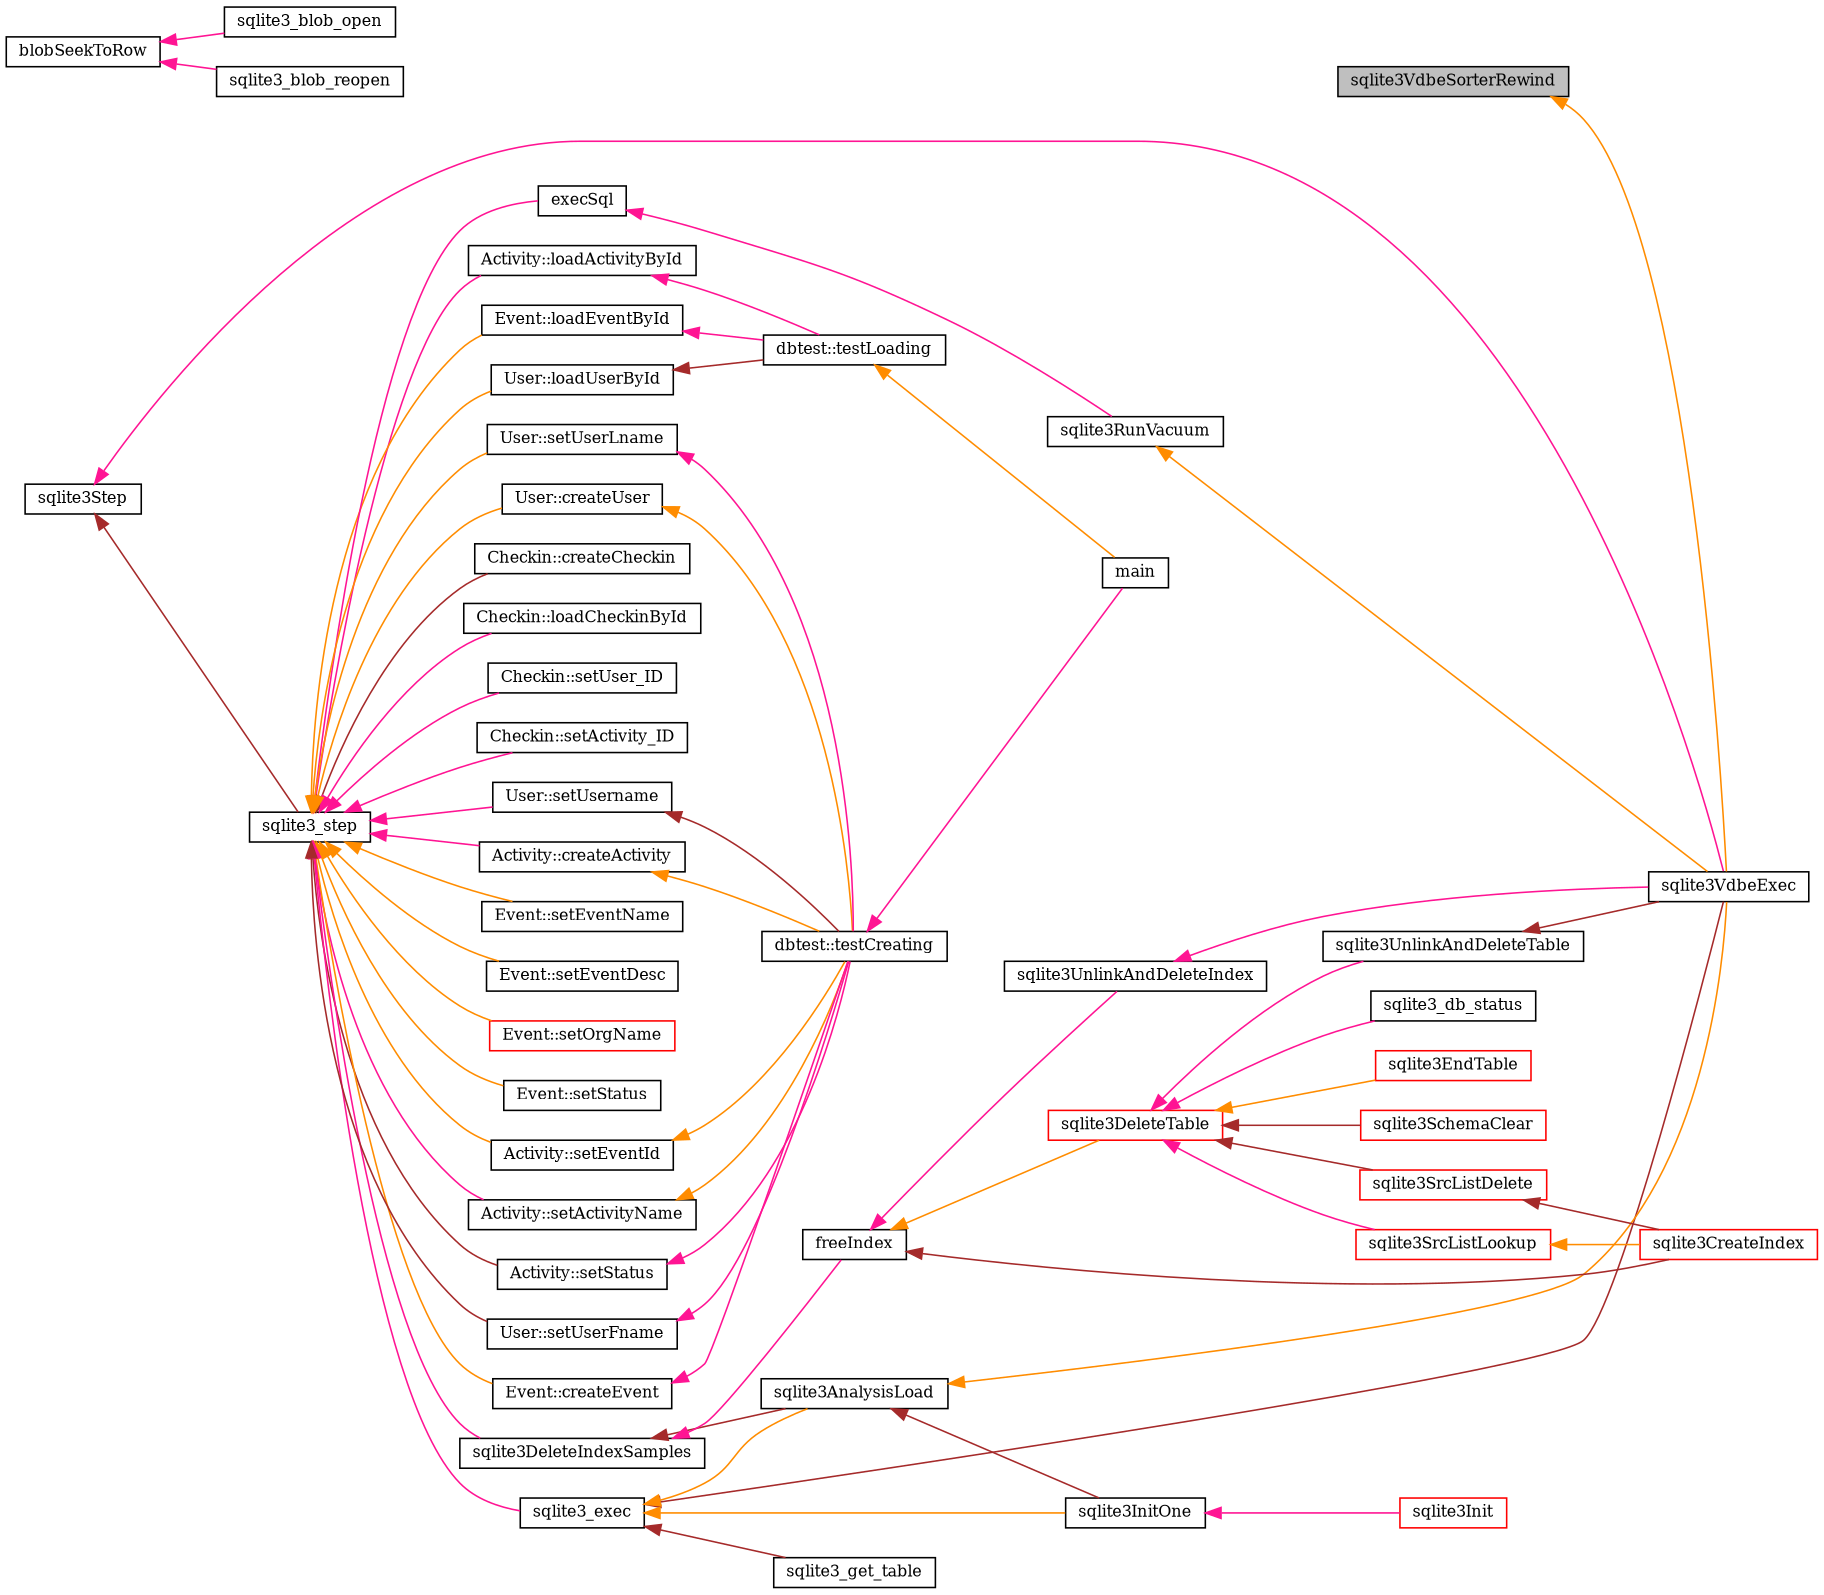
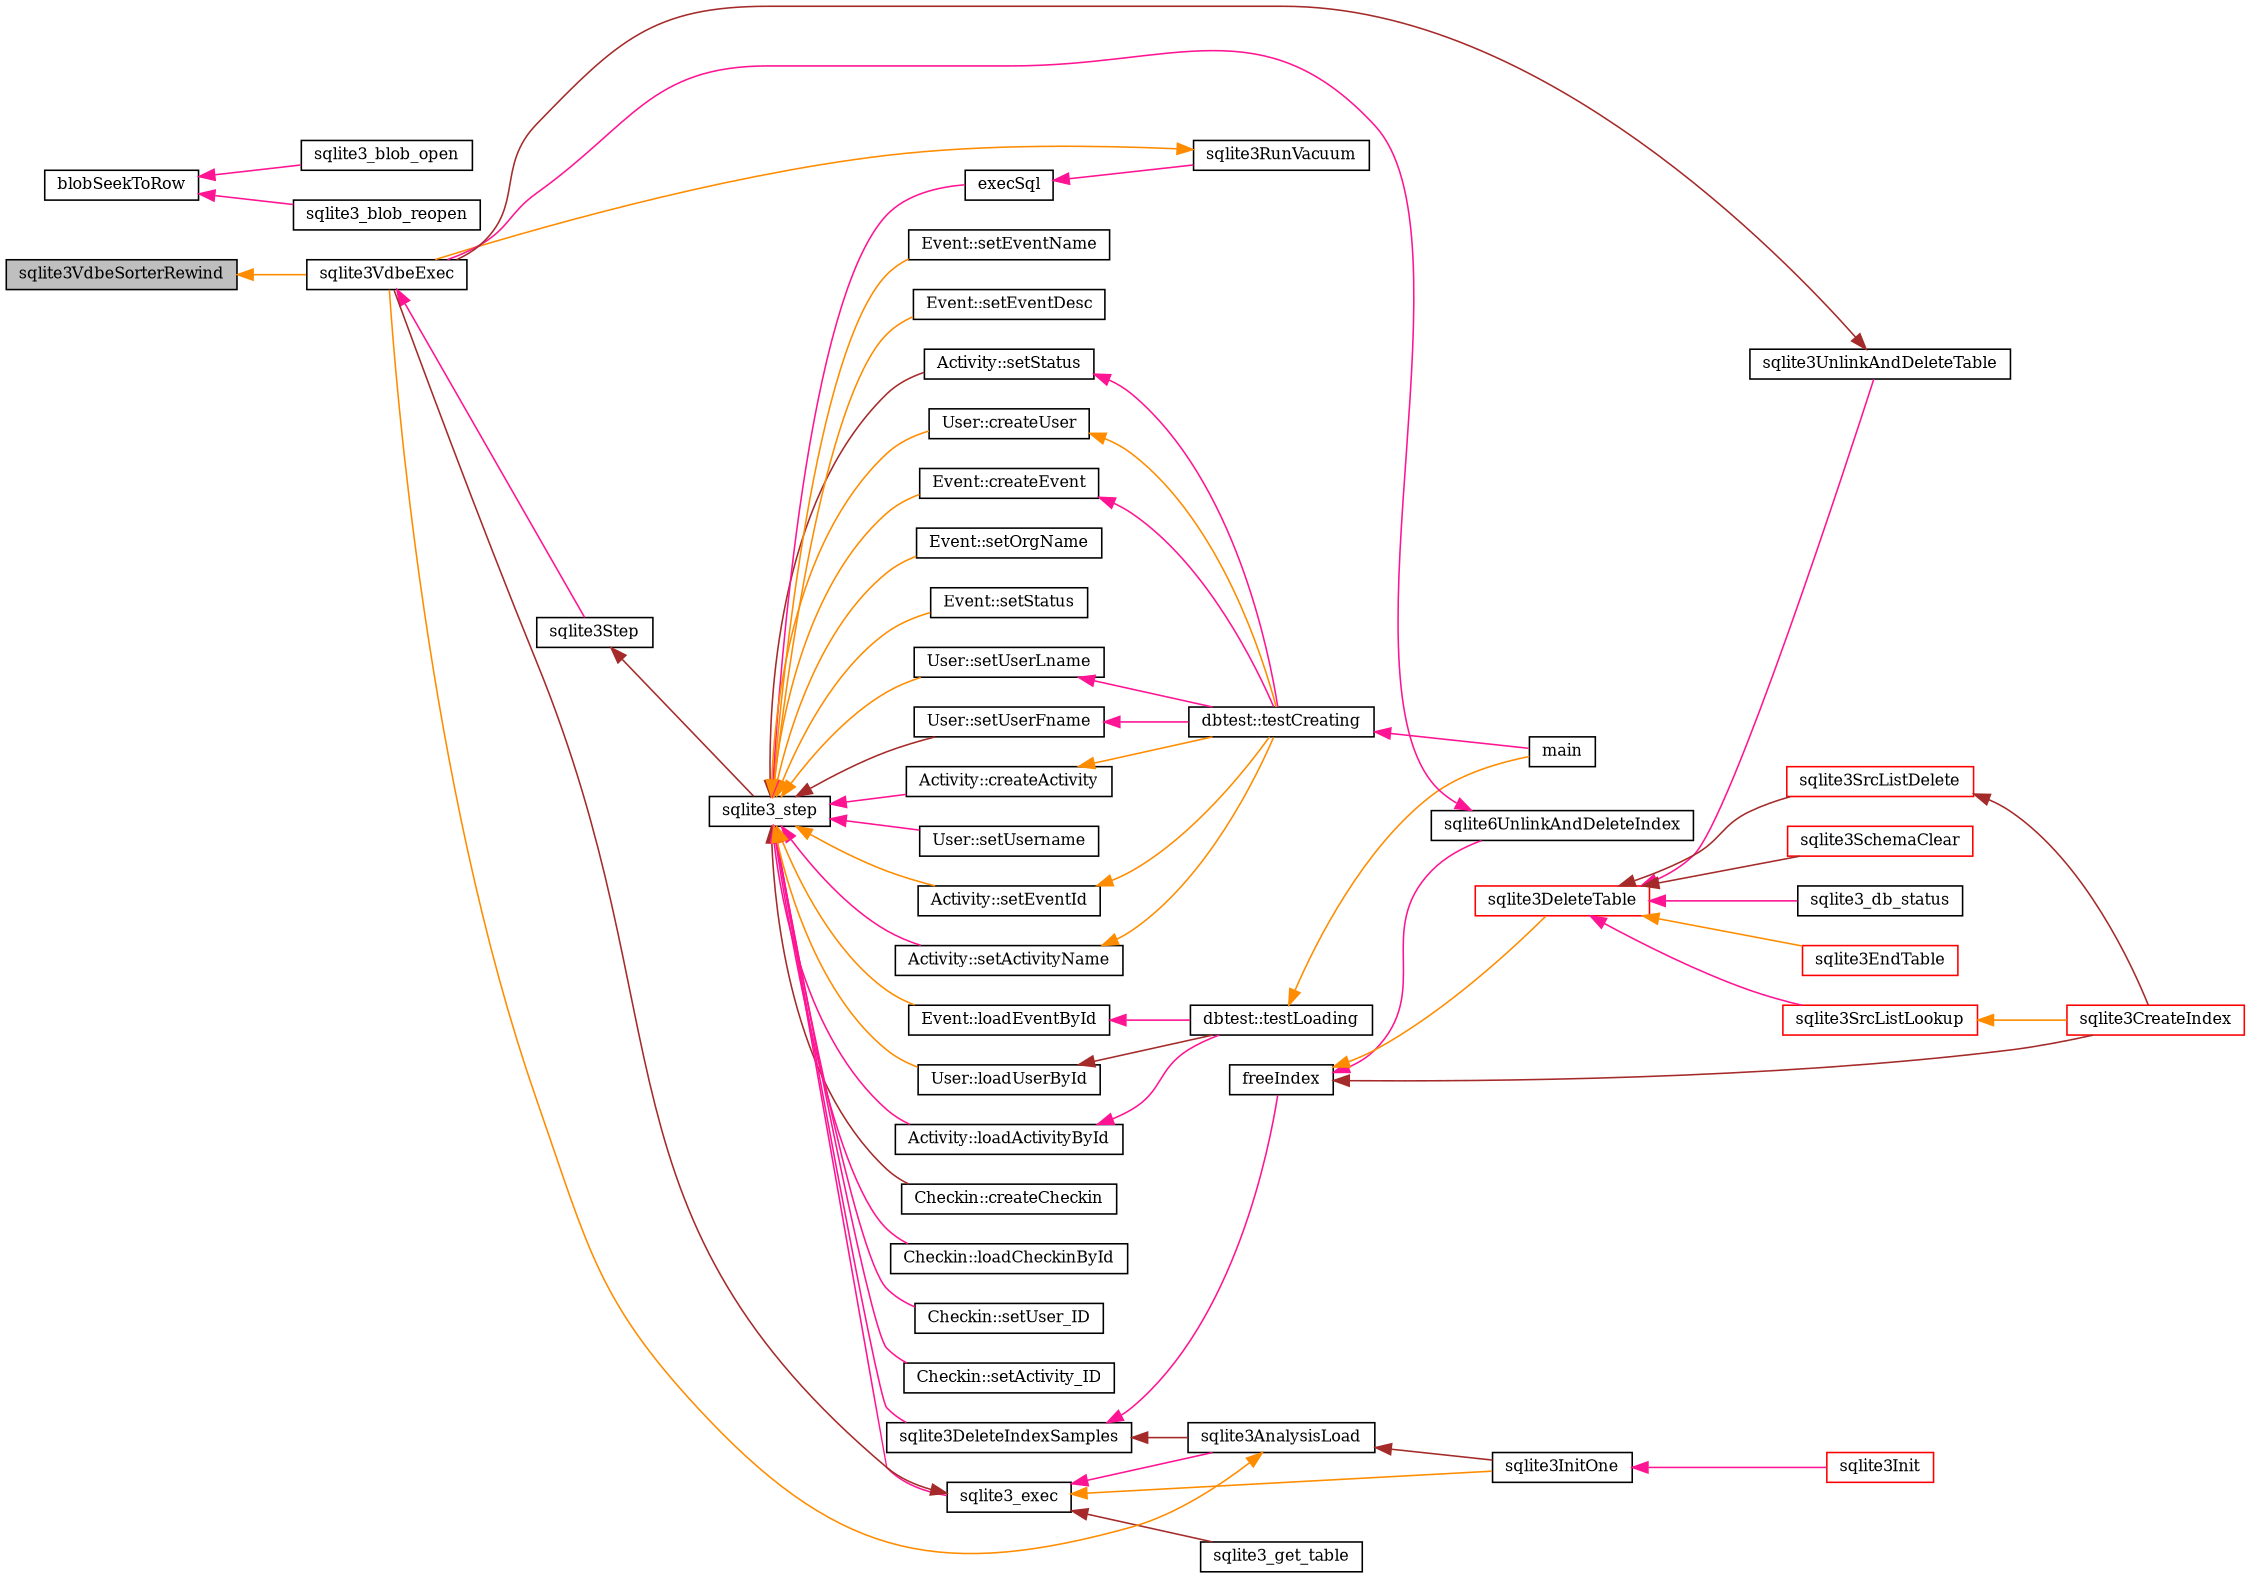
edge "sqlite3VdbeExec" -> "sqlite3Step": reversed
edge "dbtest::testCreating" -> "User::setUsername": removed
node "sqlite3UnlinkAndDeleteIndex": label "sqlite3UnlinkAndDeleteIndex" -> "sqlite6UnlinkAndDeleteIndex"
node "Event::setOrgName": color red -> black
edge "sqlite3AnalysisLoad" -> "sqlite3_exec": color darkorange -> deeppink
